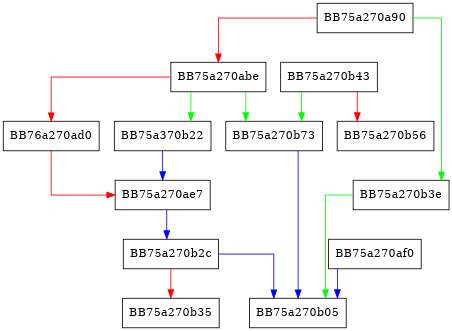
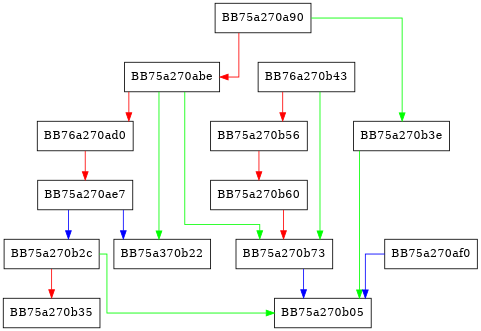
node "BB75a270b43": label "BB75a270b43" -> "BB76a270b43"
edge "BB75a370b22" -> "BB75a270ae7": reversed
node "BB75a270b60": added
edge "BB75a270b2c" -> "BB75a270b05": color blue -> green
